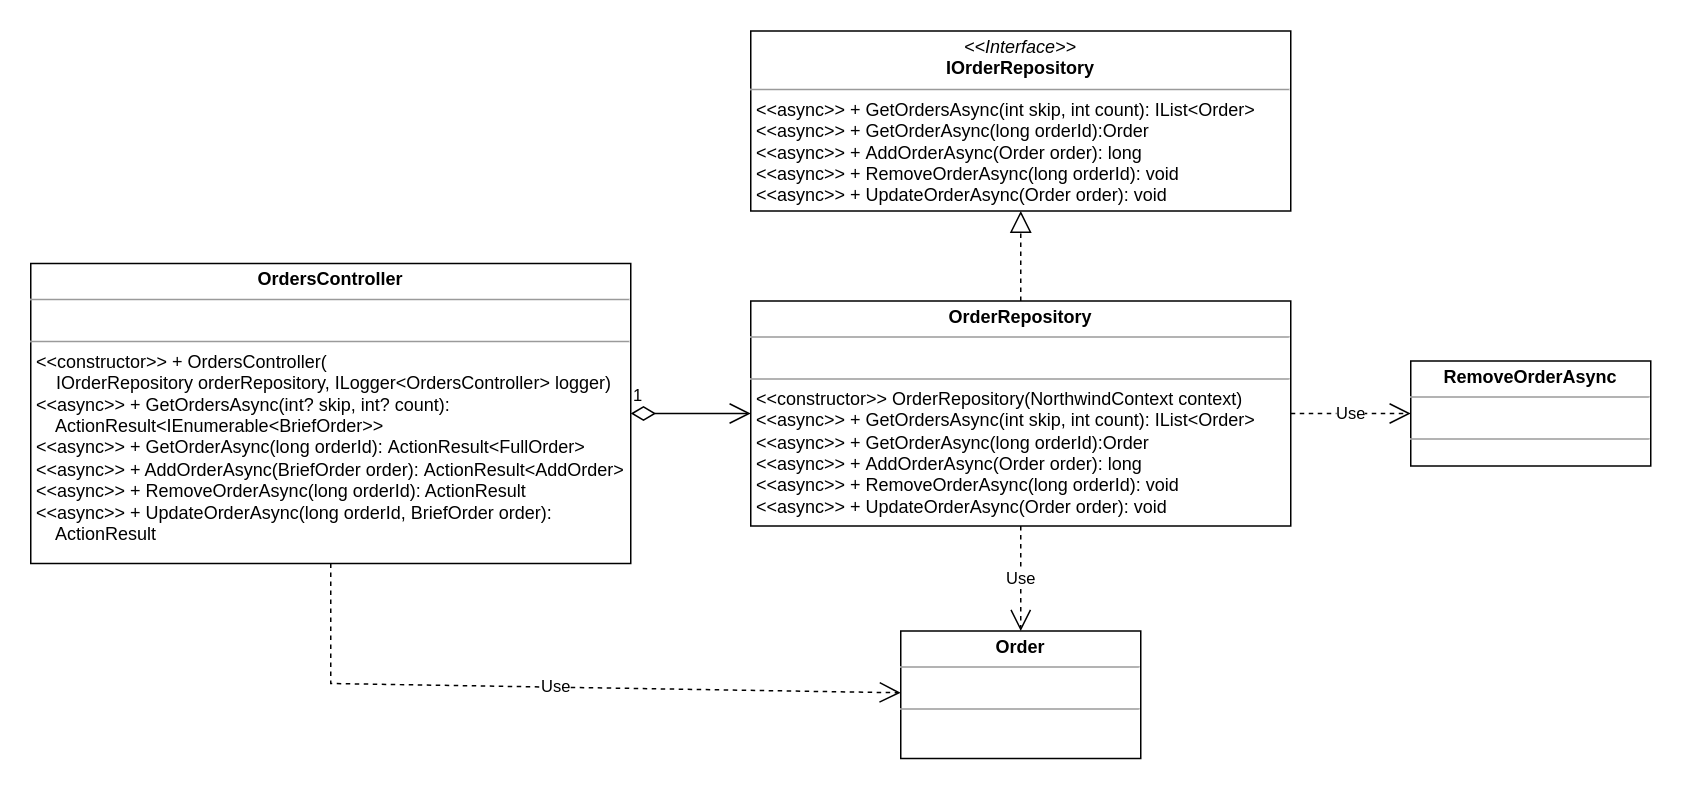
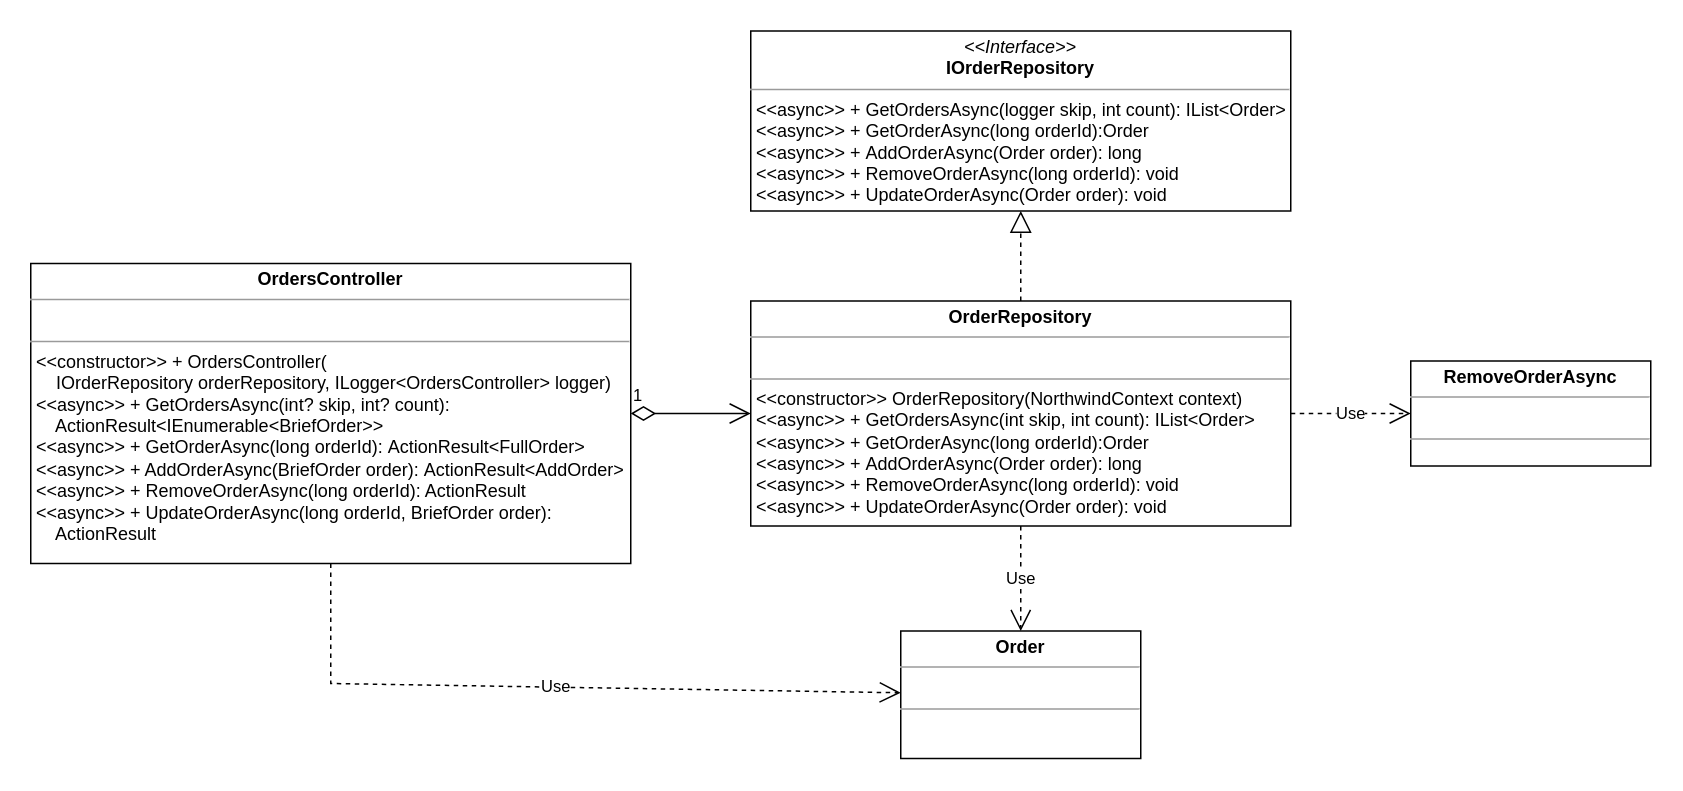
node "<<Interface>> IOrderRepository <<async>> + GetOrdersAsync(int skip, int count): IList<Order> <<async>> + GetOrderAsync(long orderId):Order <<async>> + AddOrderAsync(Order order): long <<async>> + RemoveOrderAsync(long orderId): void <<async>> + UpdateOrderAsync(Order order): void": label "<<Interface>> IOrderRepository <<async>> + GetOrdersAsync(int skip, int count): IList<Order> <<async>> + GetOrderAsync(long orderId):Order <<async>> + AddOrderAsync(Order order): long <<async>> + RemoveOrderAsync(long orderId): void <<async>> + UpdateOrderAsync(Order order): void" -> "<<Interface>> IOrderRepository <<async>> + GetOrdersAsync(logger skip, int count): IList<Order> <<async>> + GetOrderAsync(long orderId):Order <<async>> + AddOrderAsync(Order order): long <<async>> + RemoveOrderAsync(long orderId): void <<async>> + UpdateOrderAsync(Order order): void"
